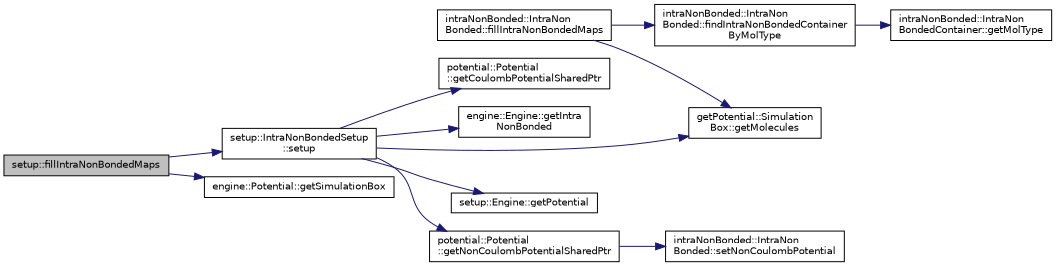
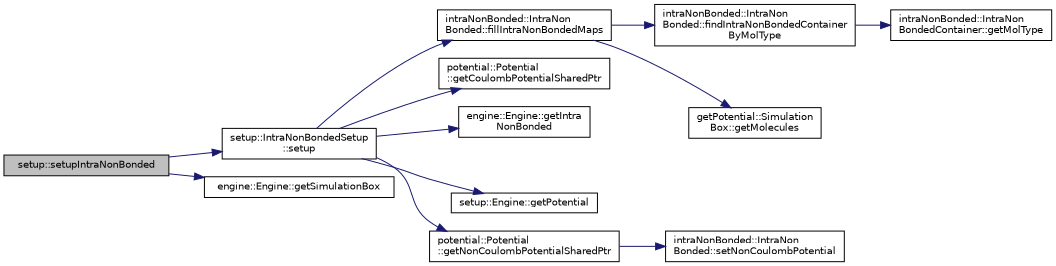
edge "setup::IntraNonBondedSetup ::setup" -> "getPotential::Simulation Box::getMolecules": now "setup::IntraNonBondedSetup ::setup" -> "intraNonBonded::IntraNon Bonded::fillIntraNonBondedMaps"
node "setup::fillIntraNonBondedMaps": label "setup::fillIntraNonBondedMaps" -> "setup::setupIntraNonBonded"
node "engine::Potential::getSimulationBox": label "engine::Potential::getSimulationBox" -> "engine::Engine::getSimulationBox"
